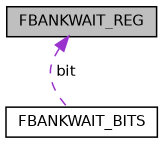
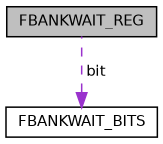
edge "FBANKWAIT_BITS" -> "FBANKWAIT_REG": reversed
